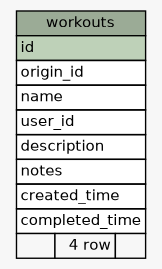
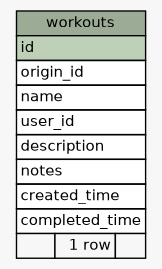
node "workouts": text "4 row" -> "1 row"
